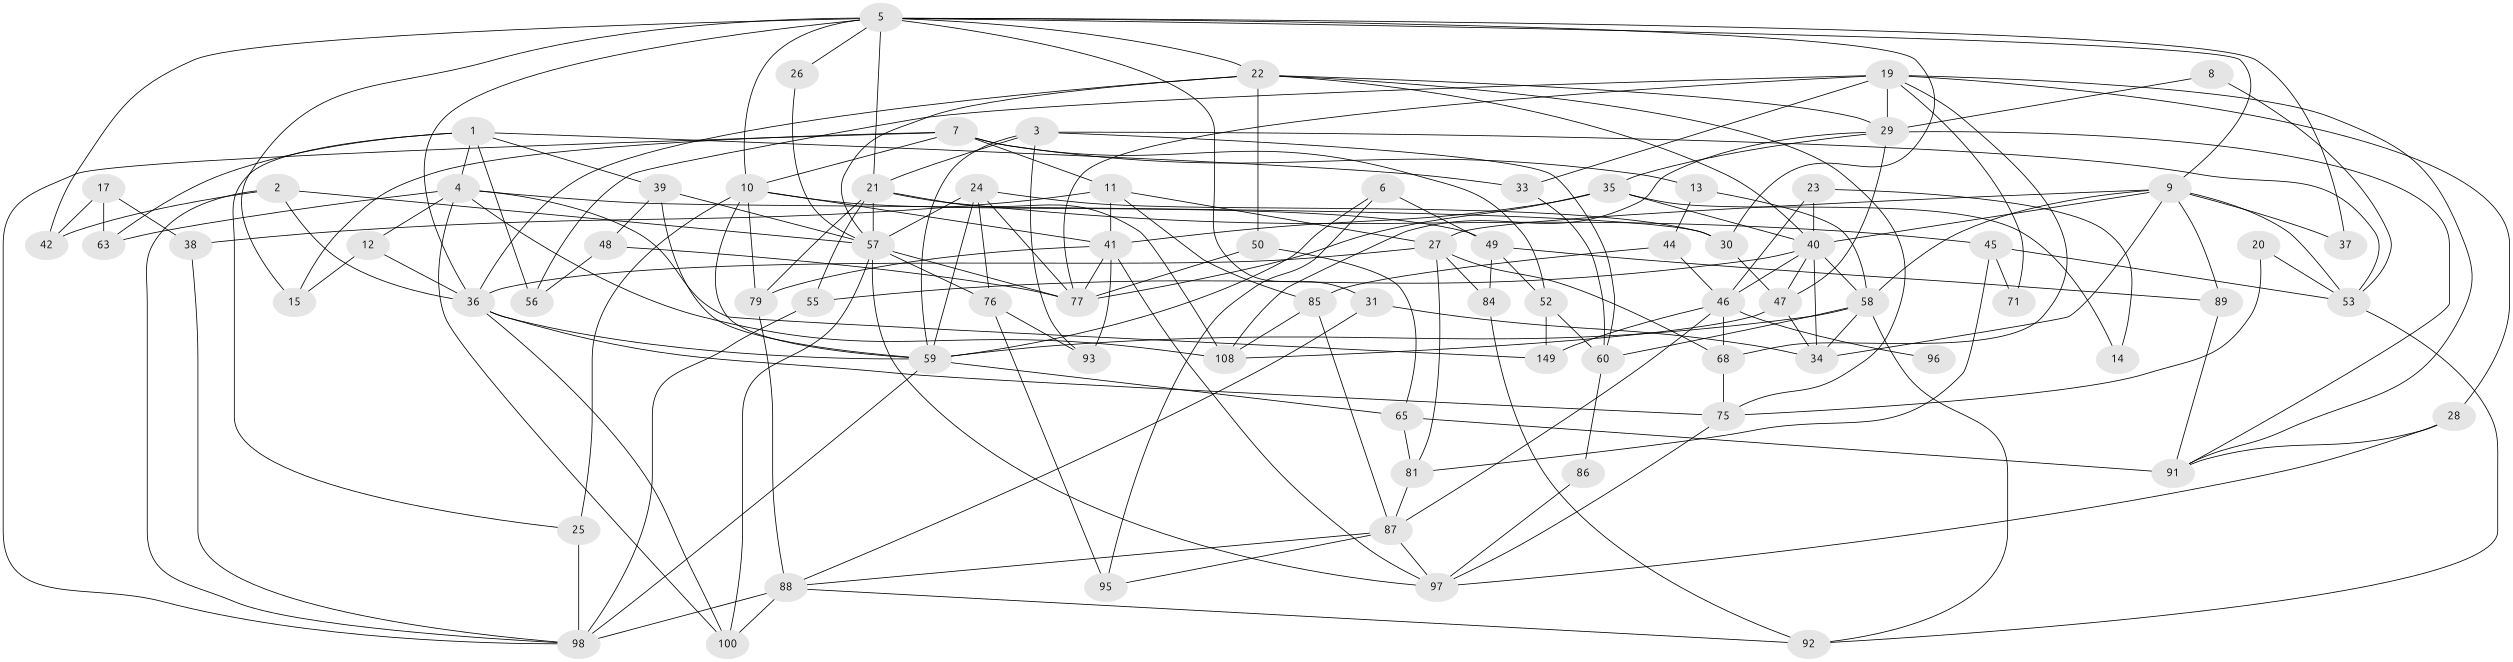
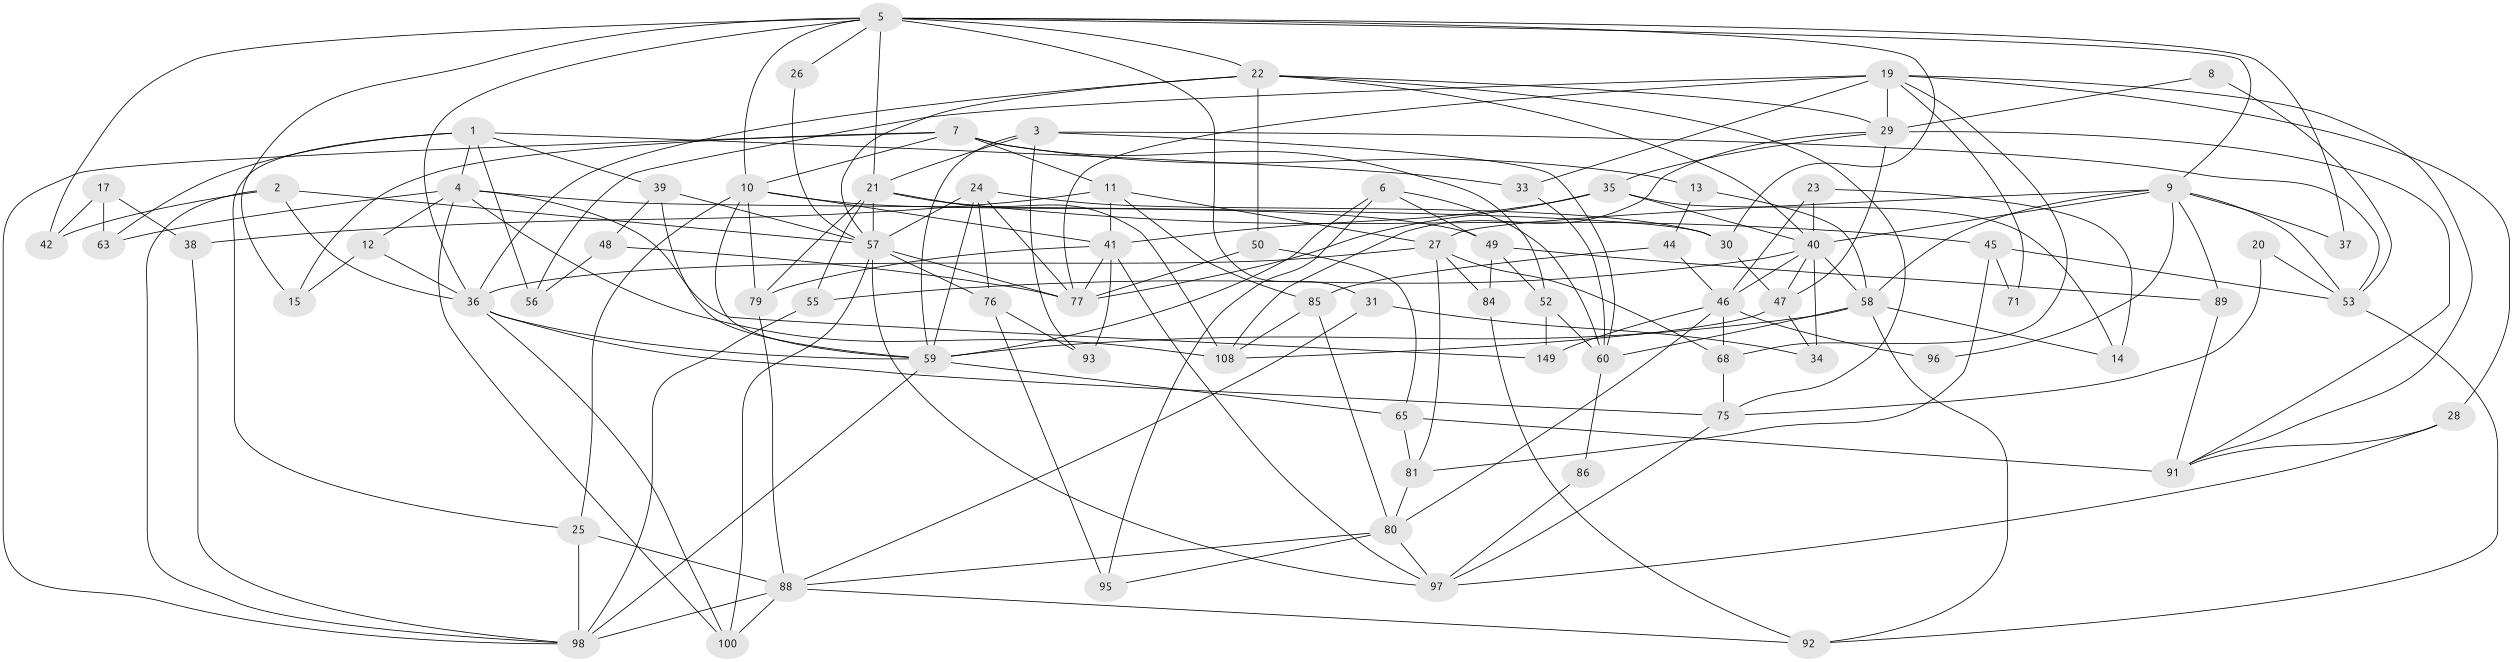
edge "6" -- "60": added
edge "9" -- "34": now "9" -- "96"
edge "58" -- "34": now "58" -- "14"
node "87": label "87" -> "80"
edge "25" -- "88": added
